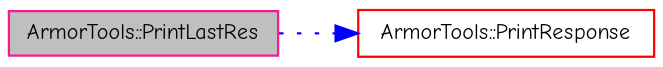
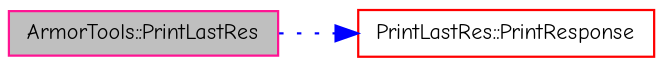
node "ArmorTools::PrintResponse": label "ArmorTools::PrintResponse" -> "PrintLastRes::PrintResponse"
